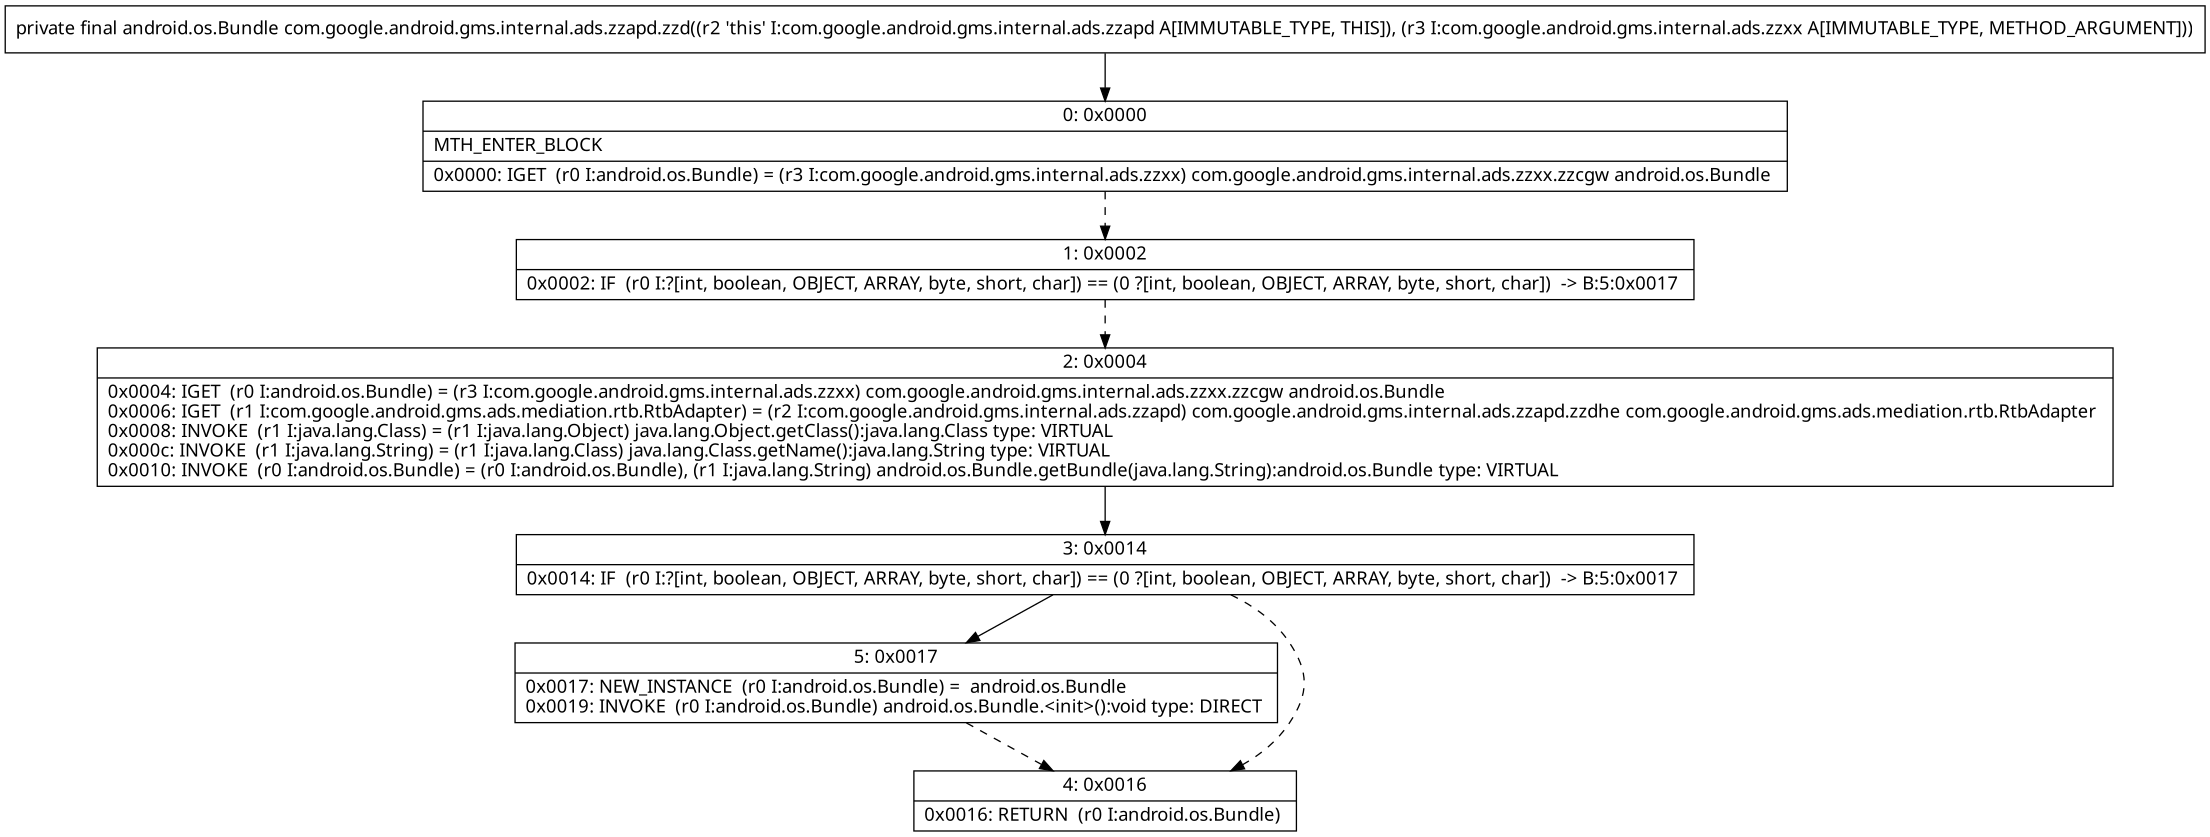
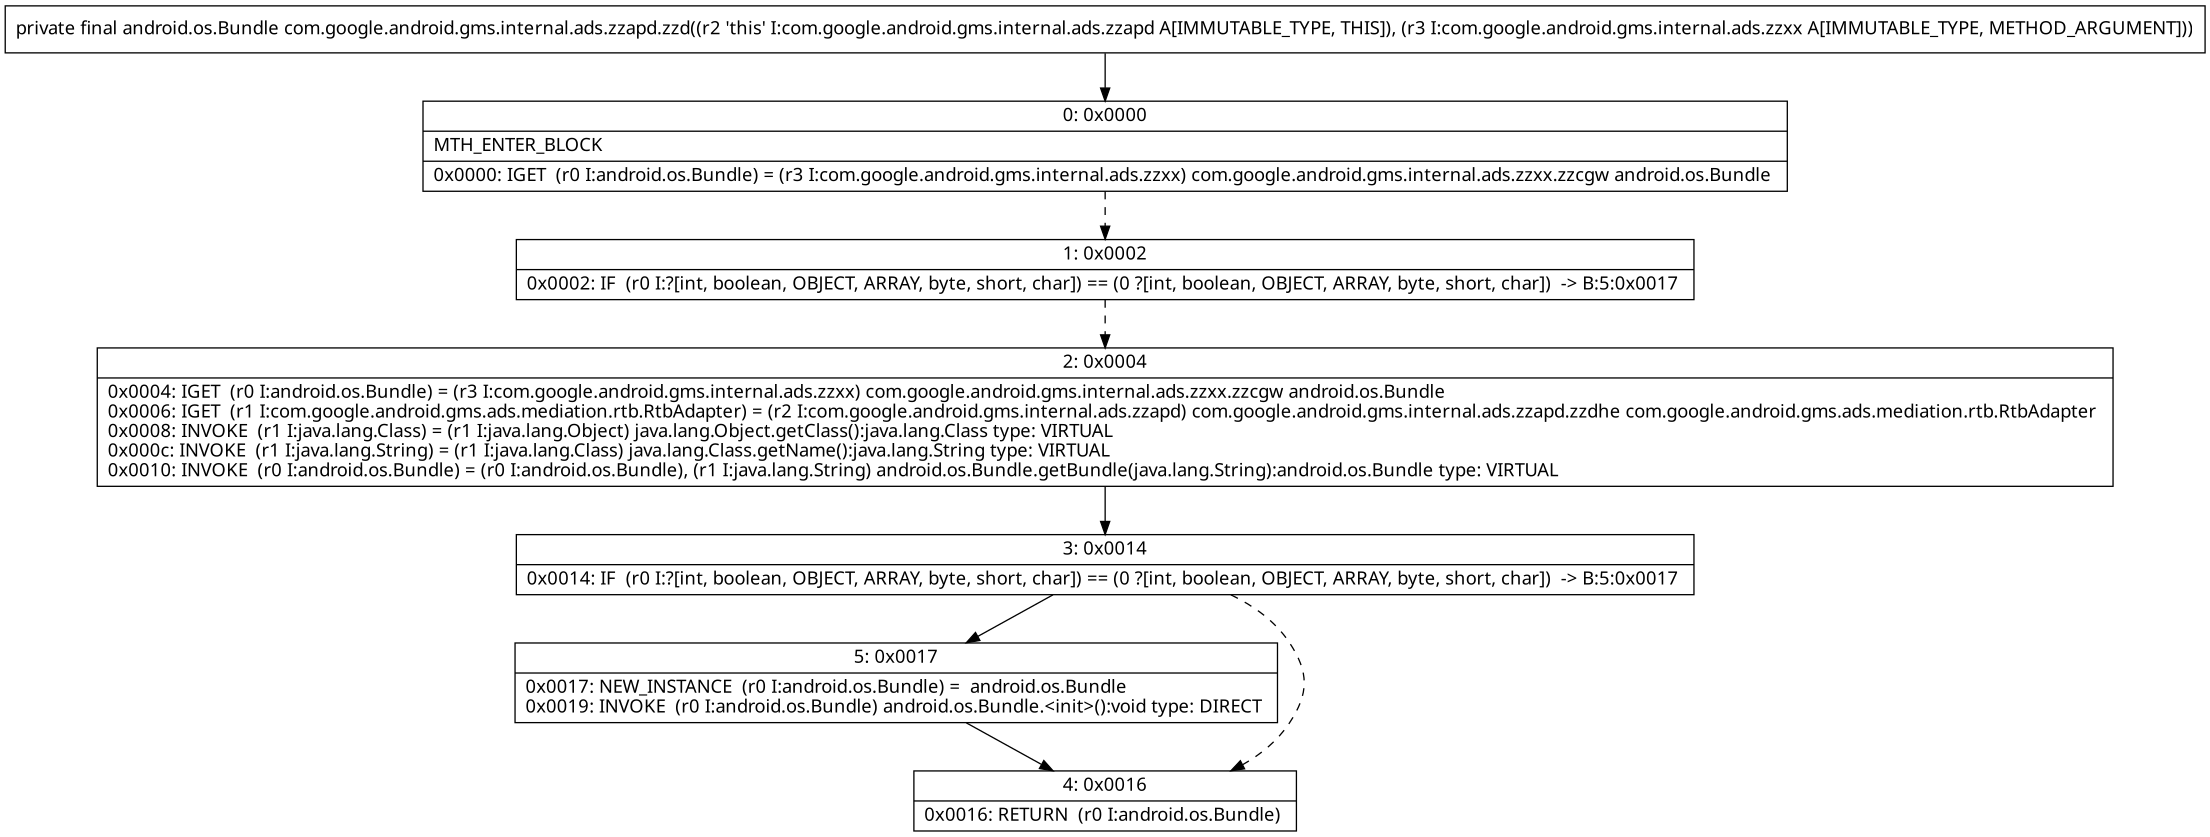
edge "5: 0x0017" -> "4: 0x0016": style dashed -> solid
